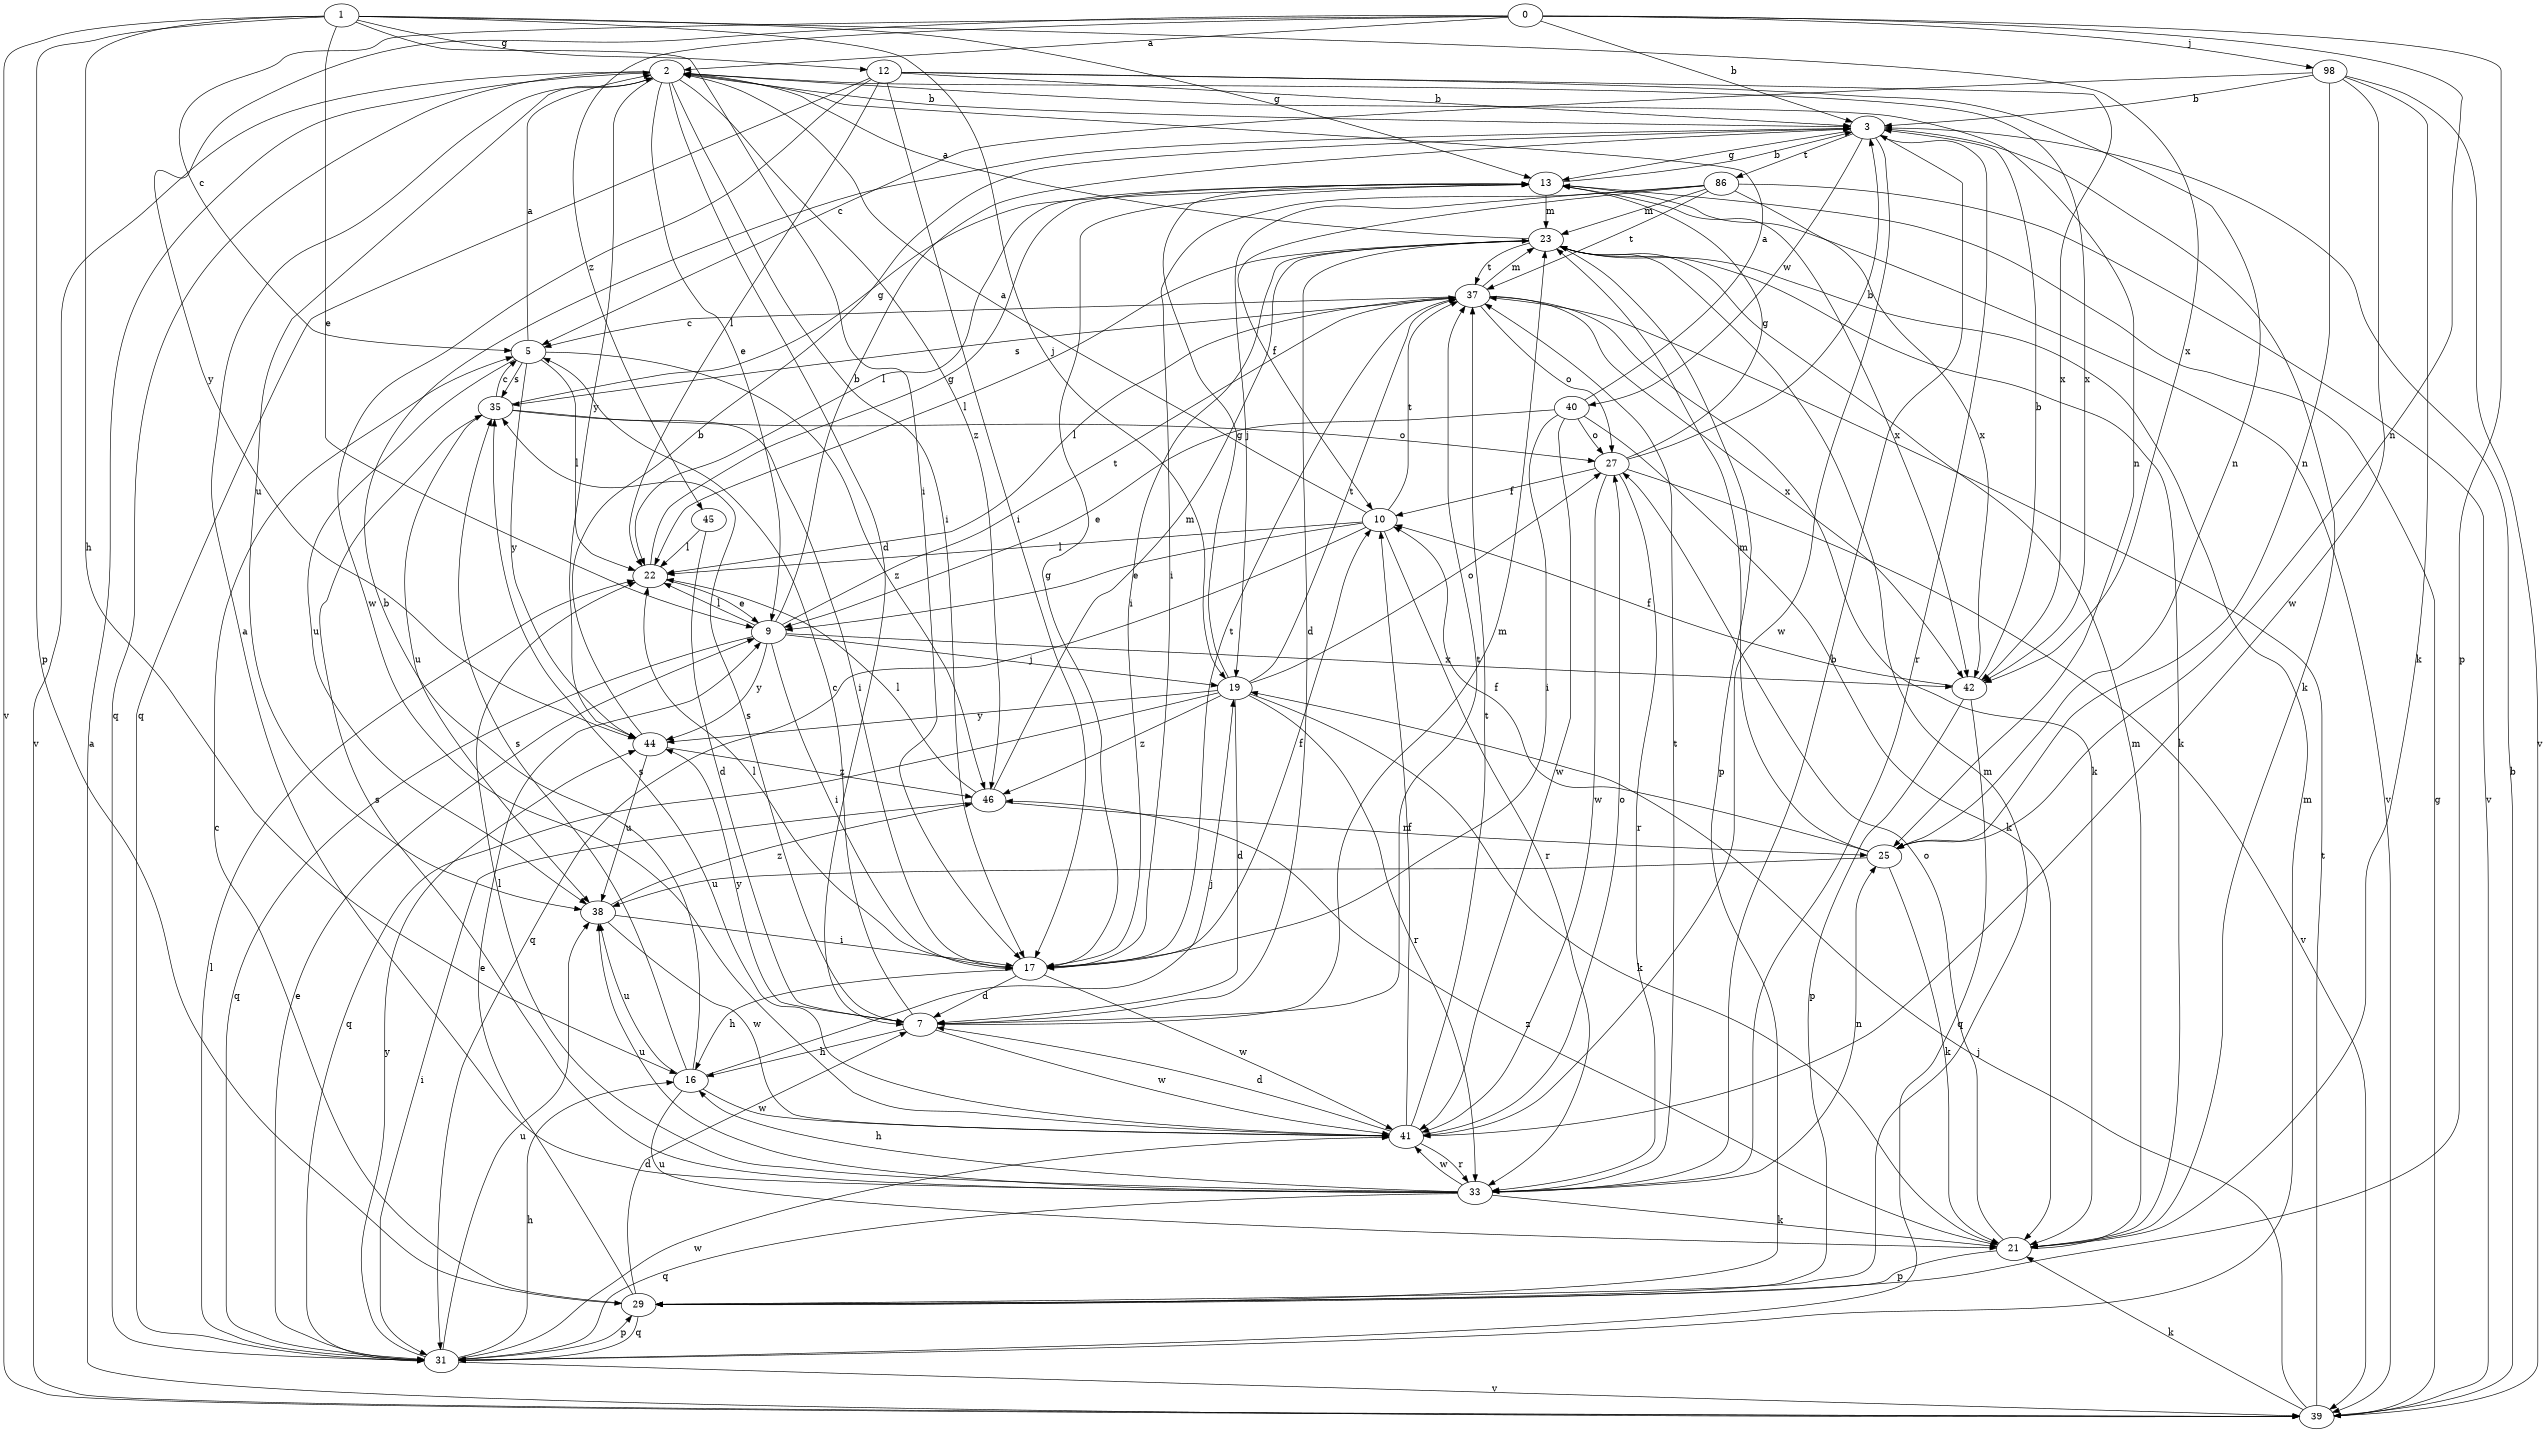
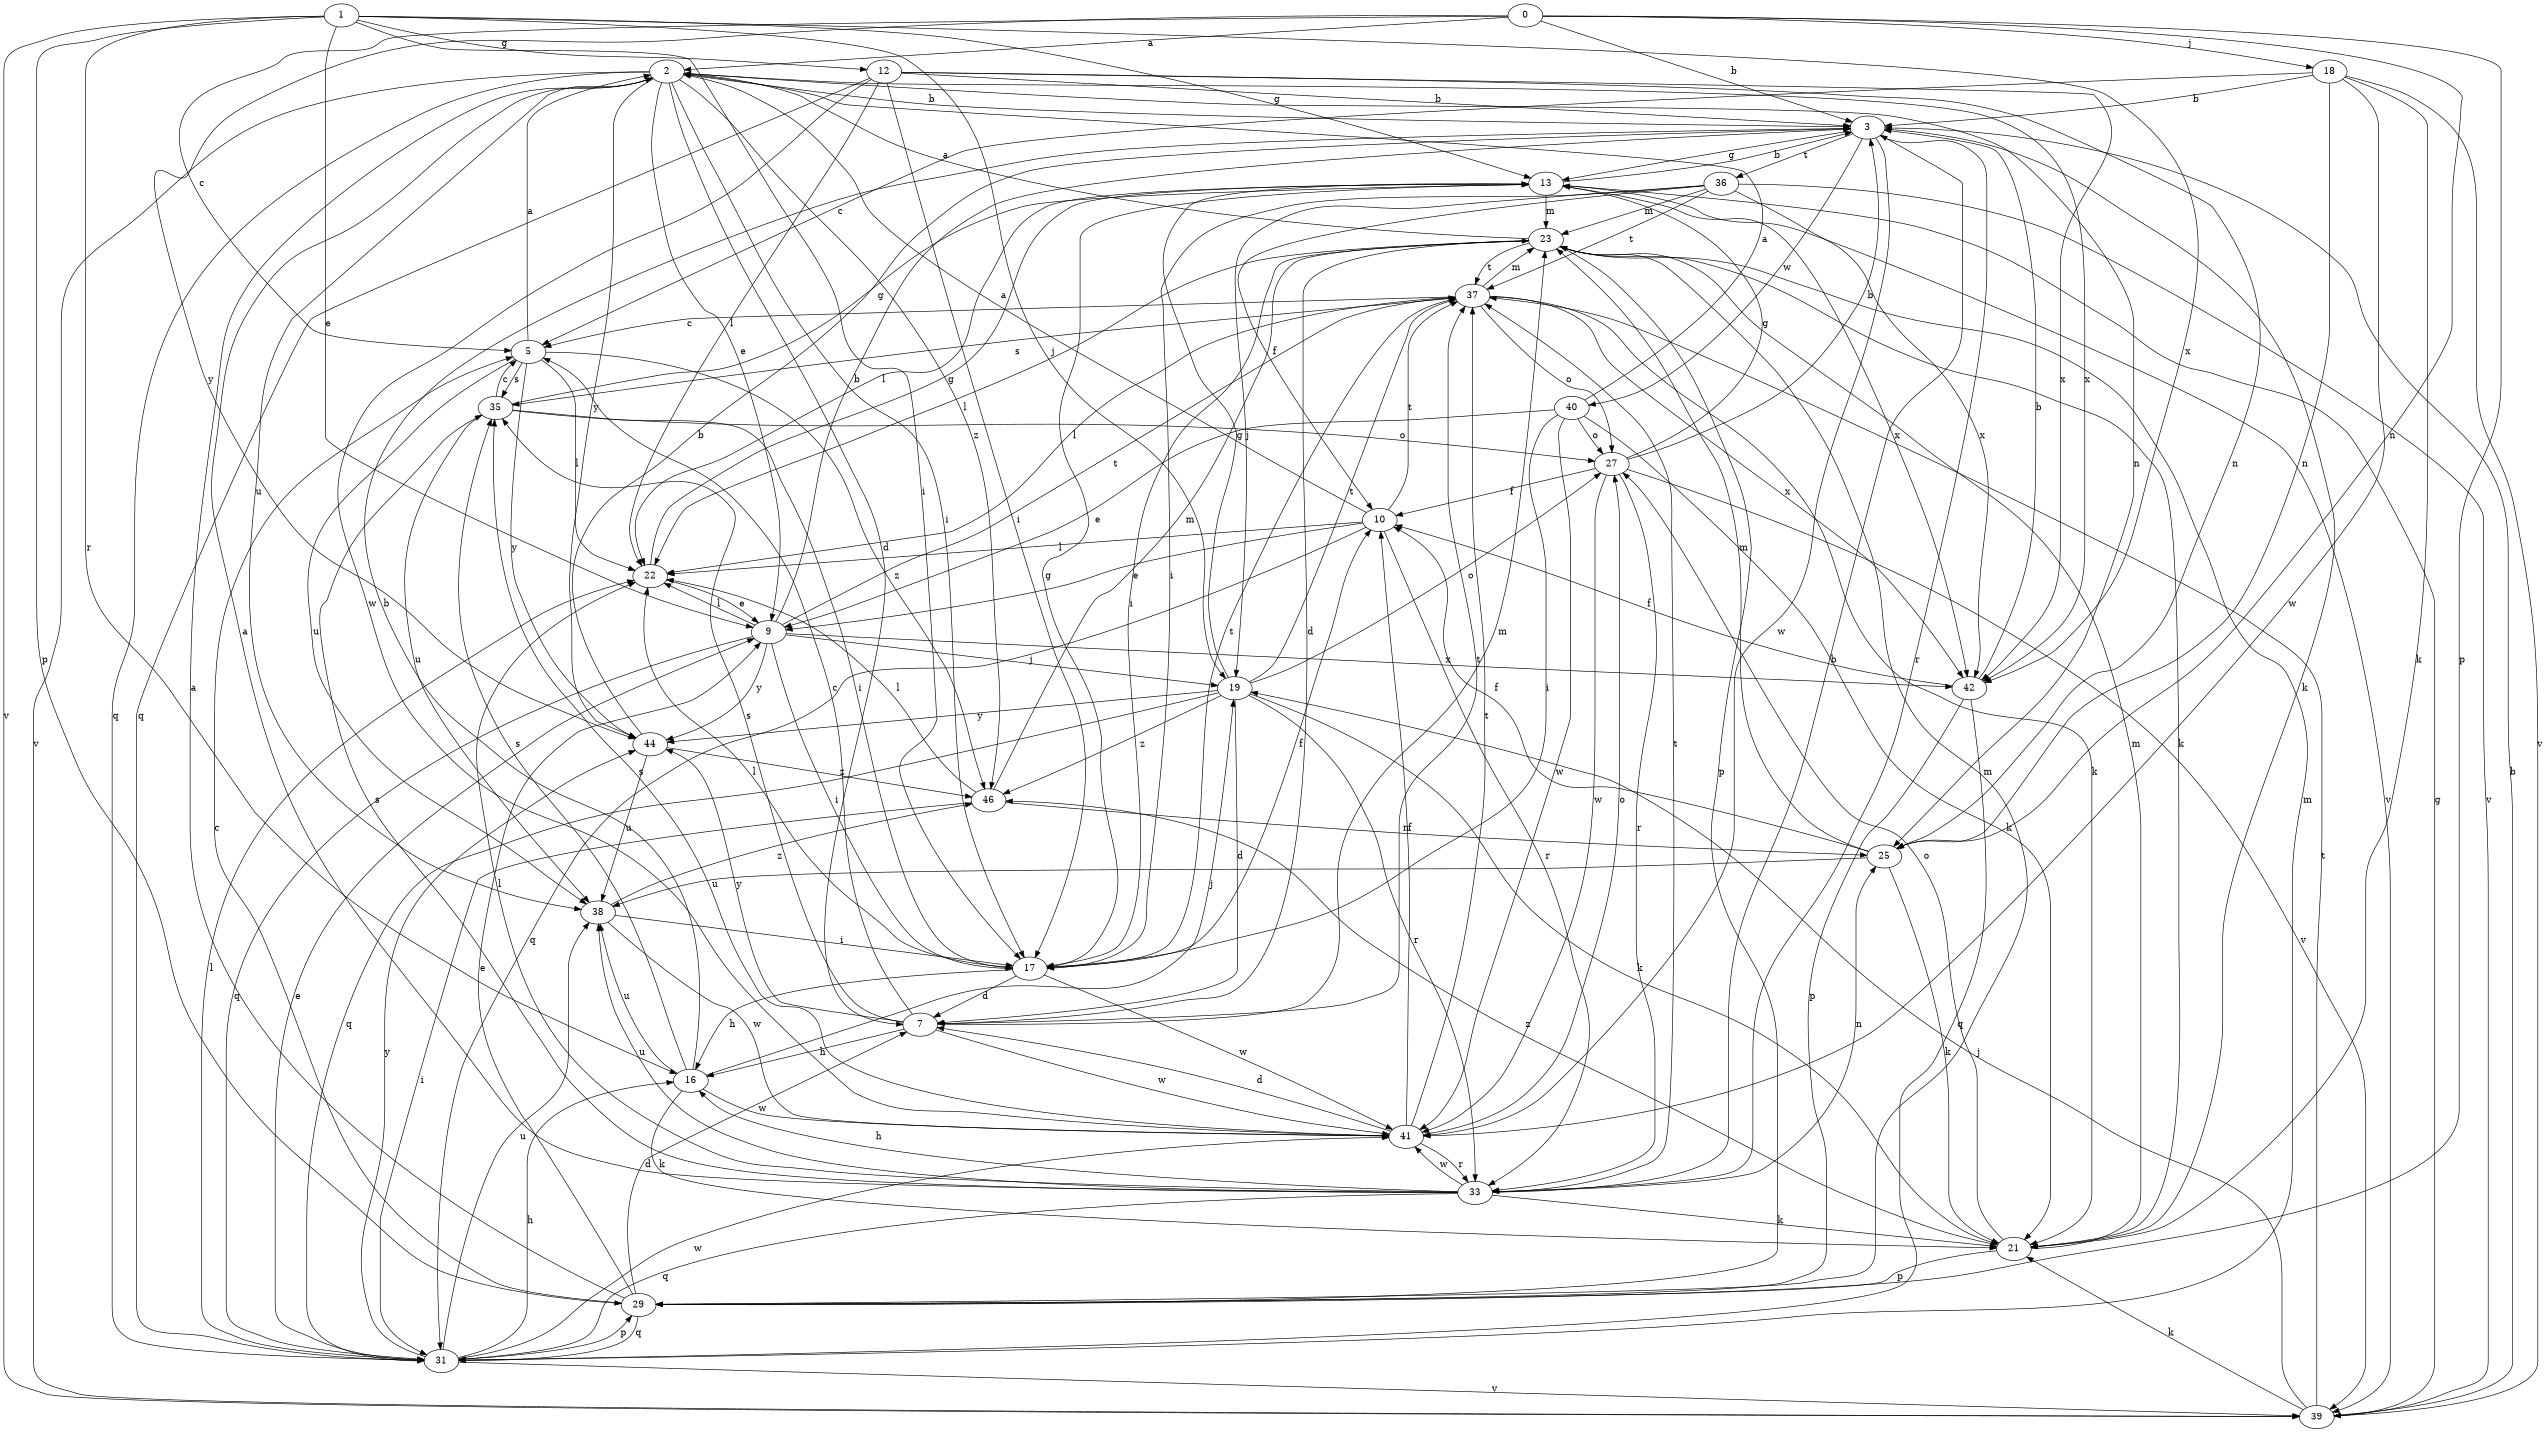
node "98": label "98" -> "18"
node "86": label "86" -> "36"
node "45": removed
edge "1" -> "16": label "h" -> "r"
edge "16" -> "21": label "u" -> "k"
edge "39" -> "2": now "29" -> "2"
